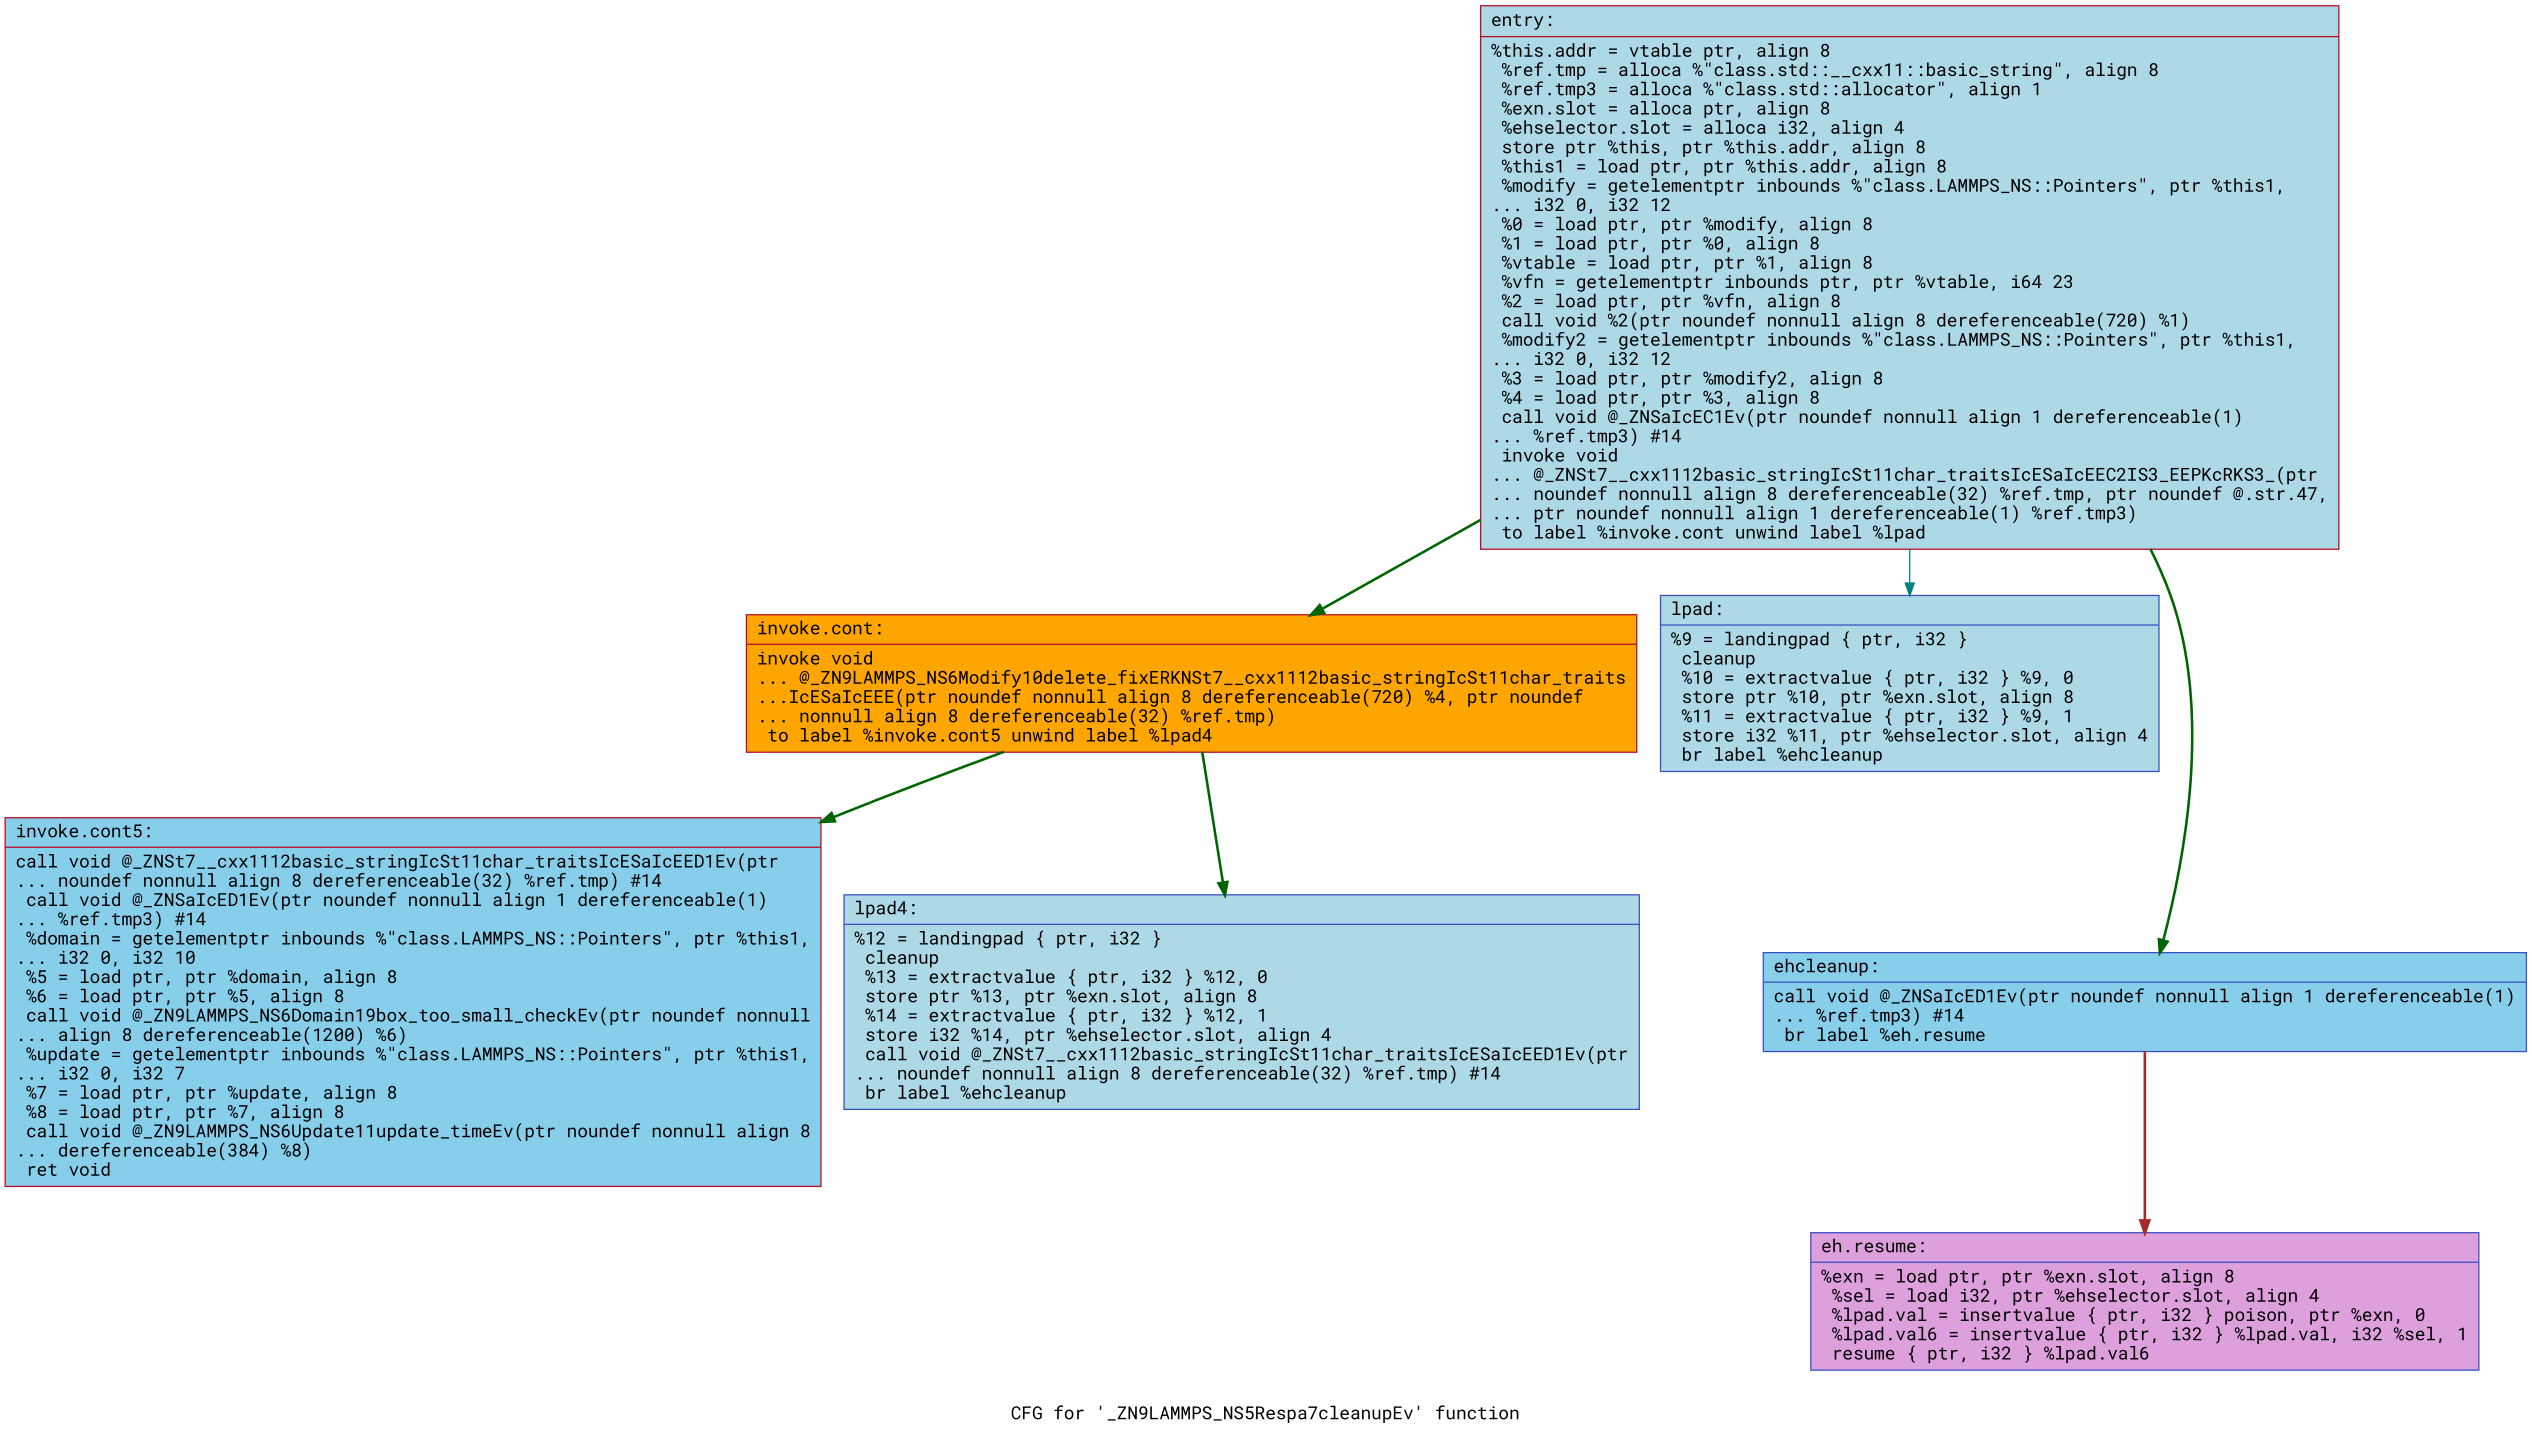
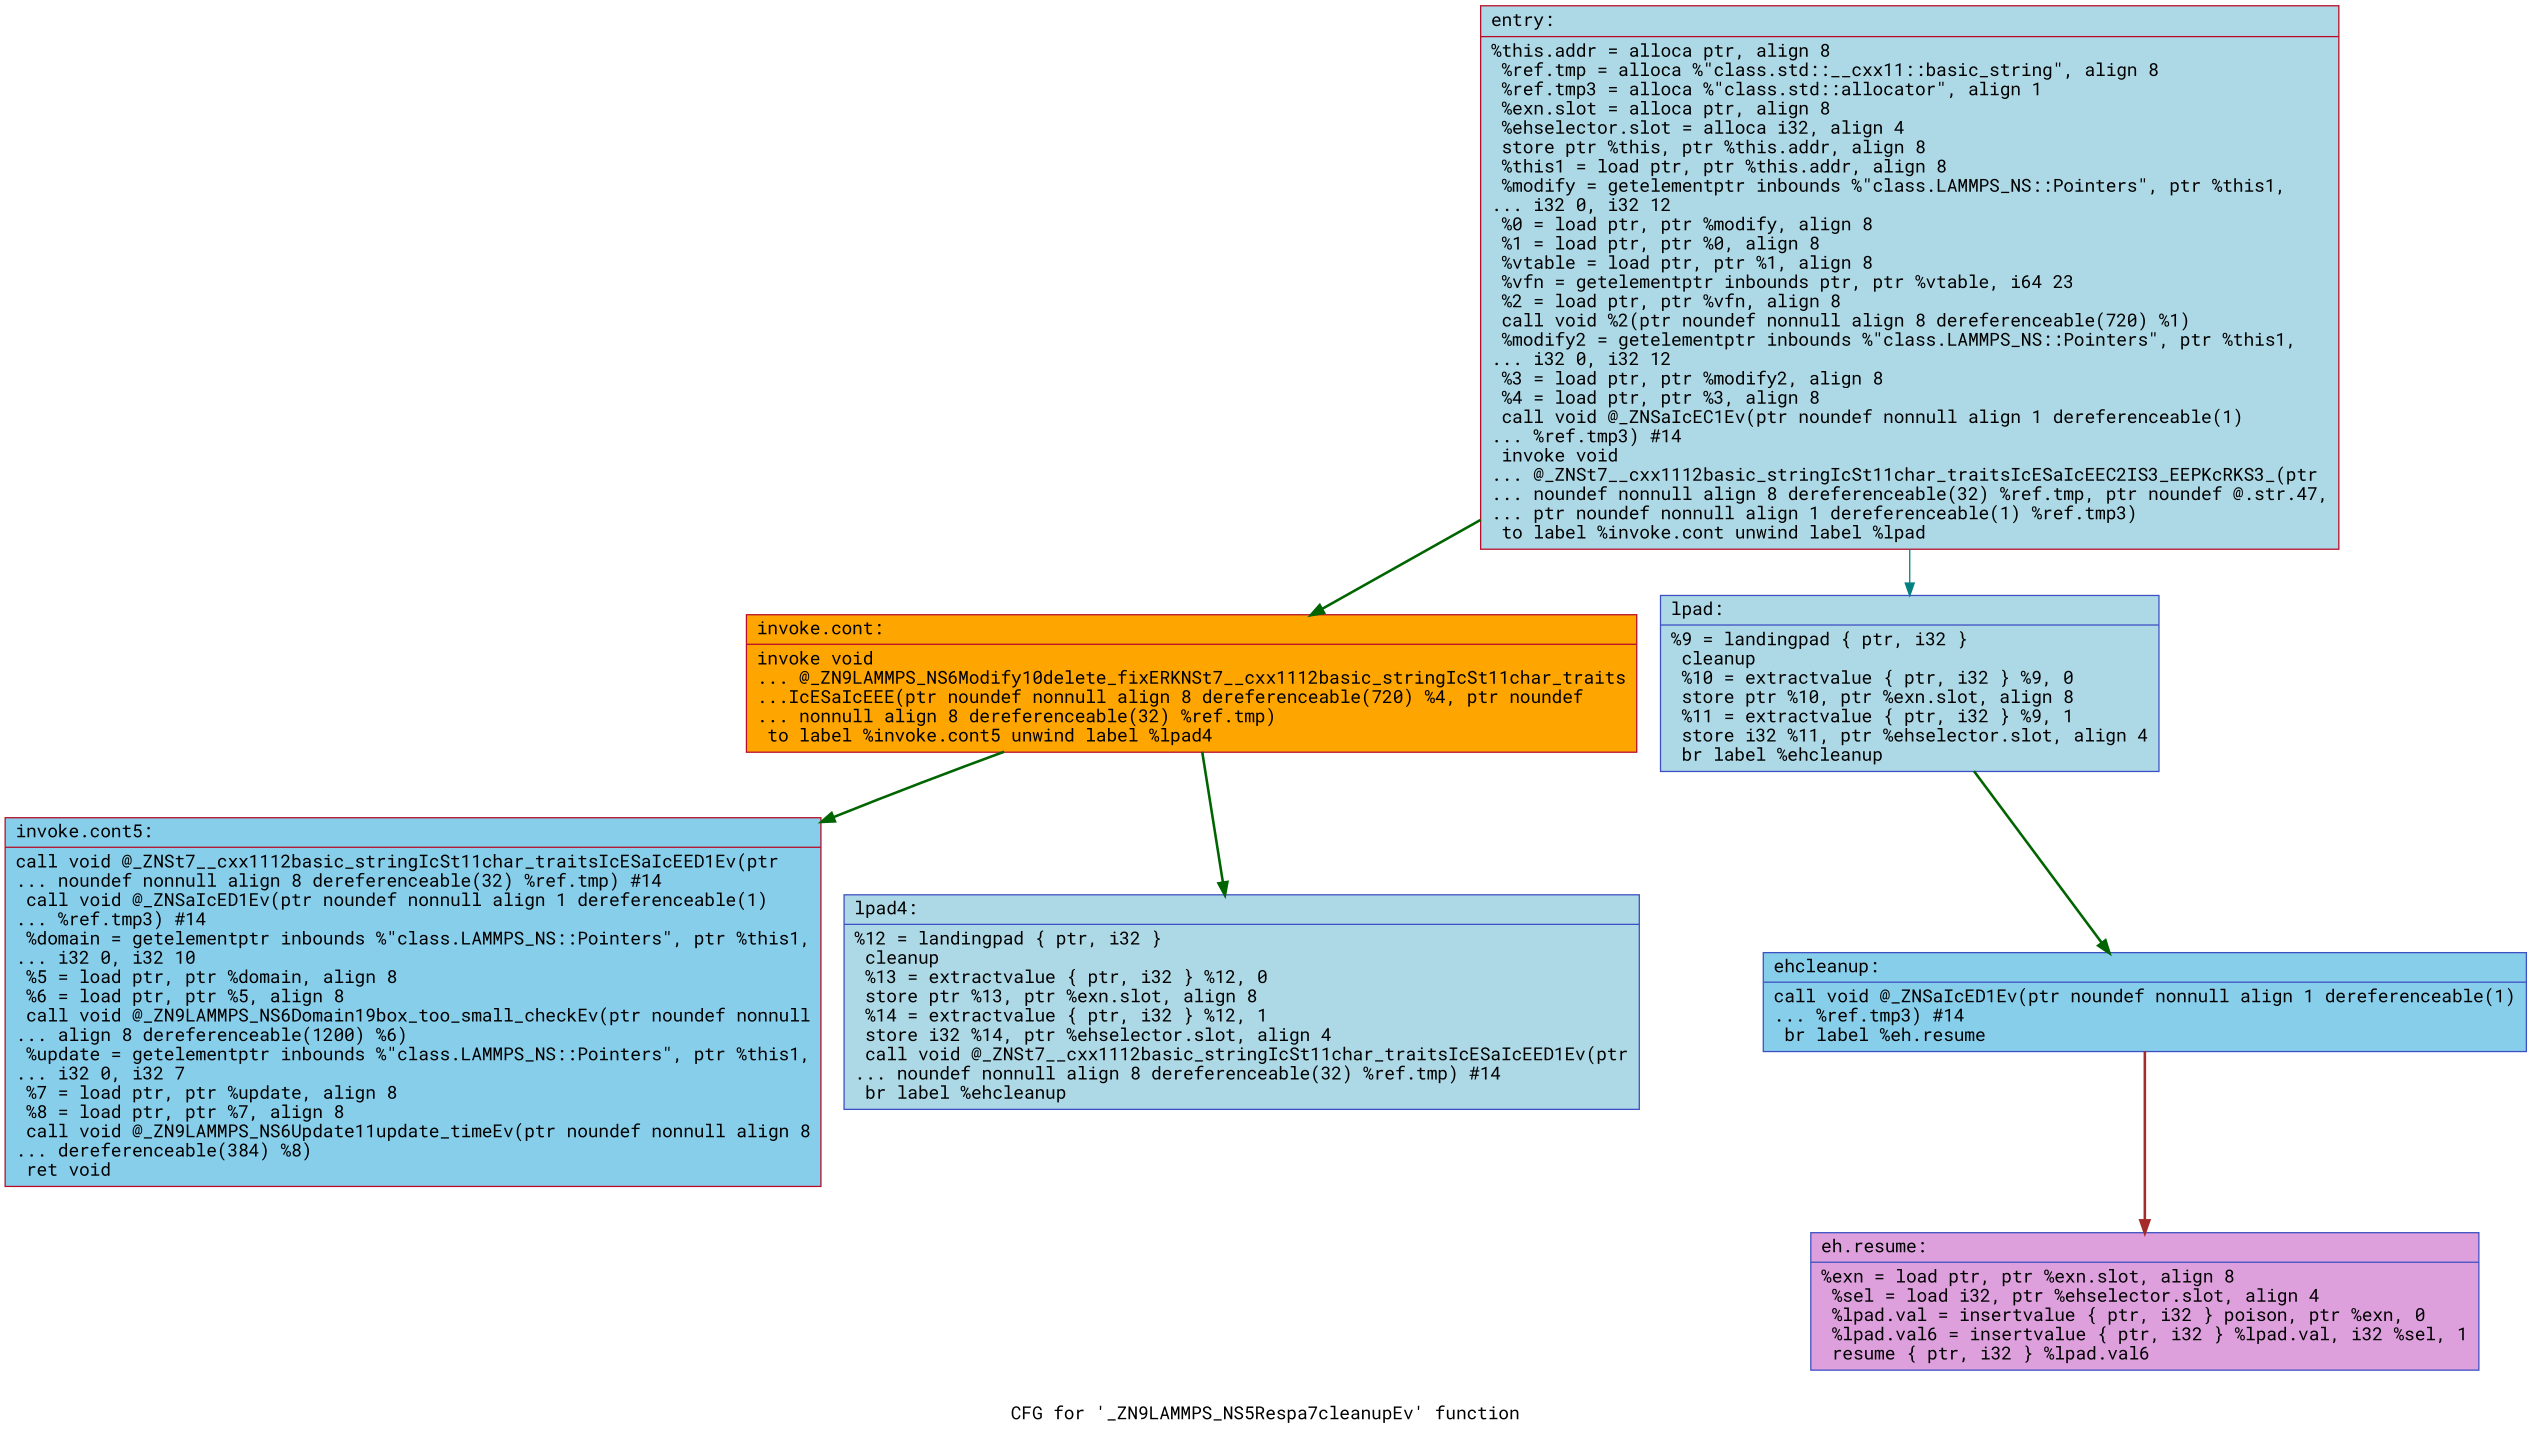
node "entry:": text "%this.addr = vtable ptr, align 8" -> "%this.addr = alloca ptr, align 8"
edge "entry:" -> "ehcleanup:": now "lpad:" -> "ehcleanup:"
